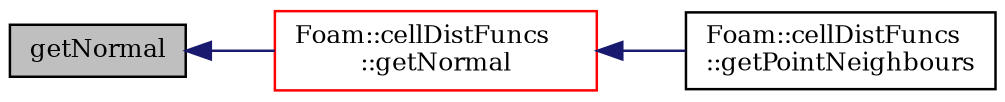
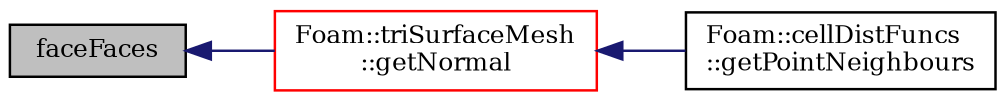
node "getNormal": label "getNormal" -> "faceFaces"
node "Foam::cellDistFuncs ::getNormal": label "Foam::cellDistFuncs ::getNormal" -> "Foam::triSurfaceMesh ::getNormal"
